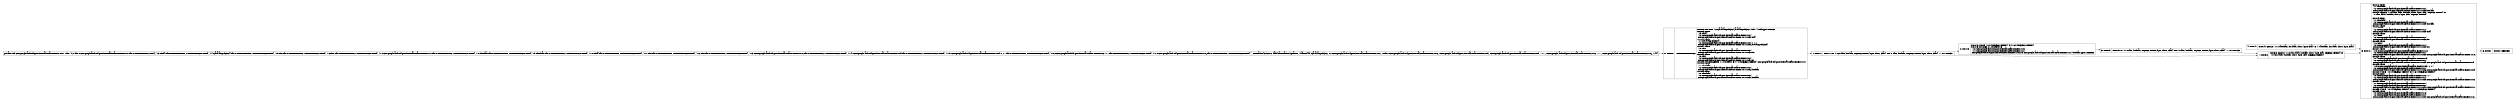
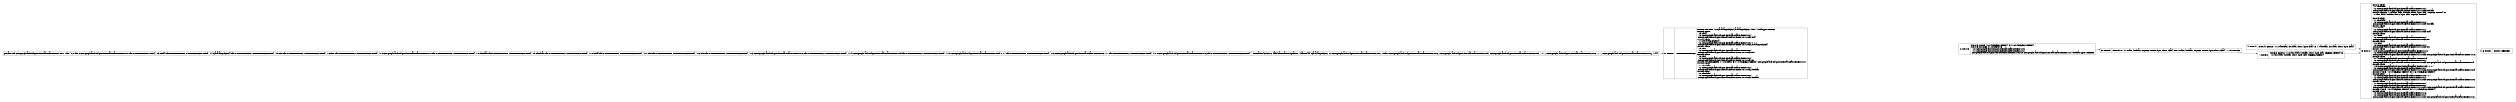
node "1: 0x0011": removed
